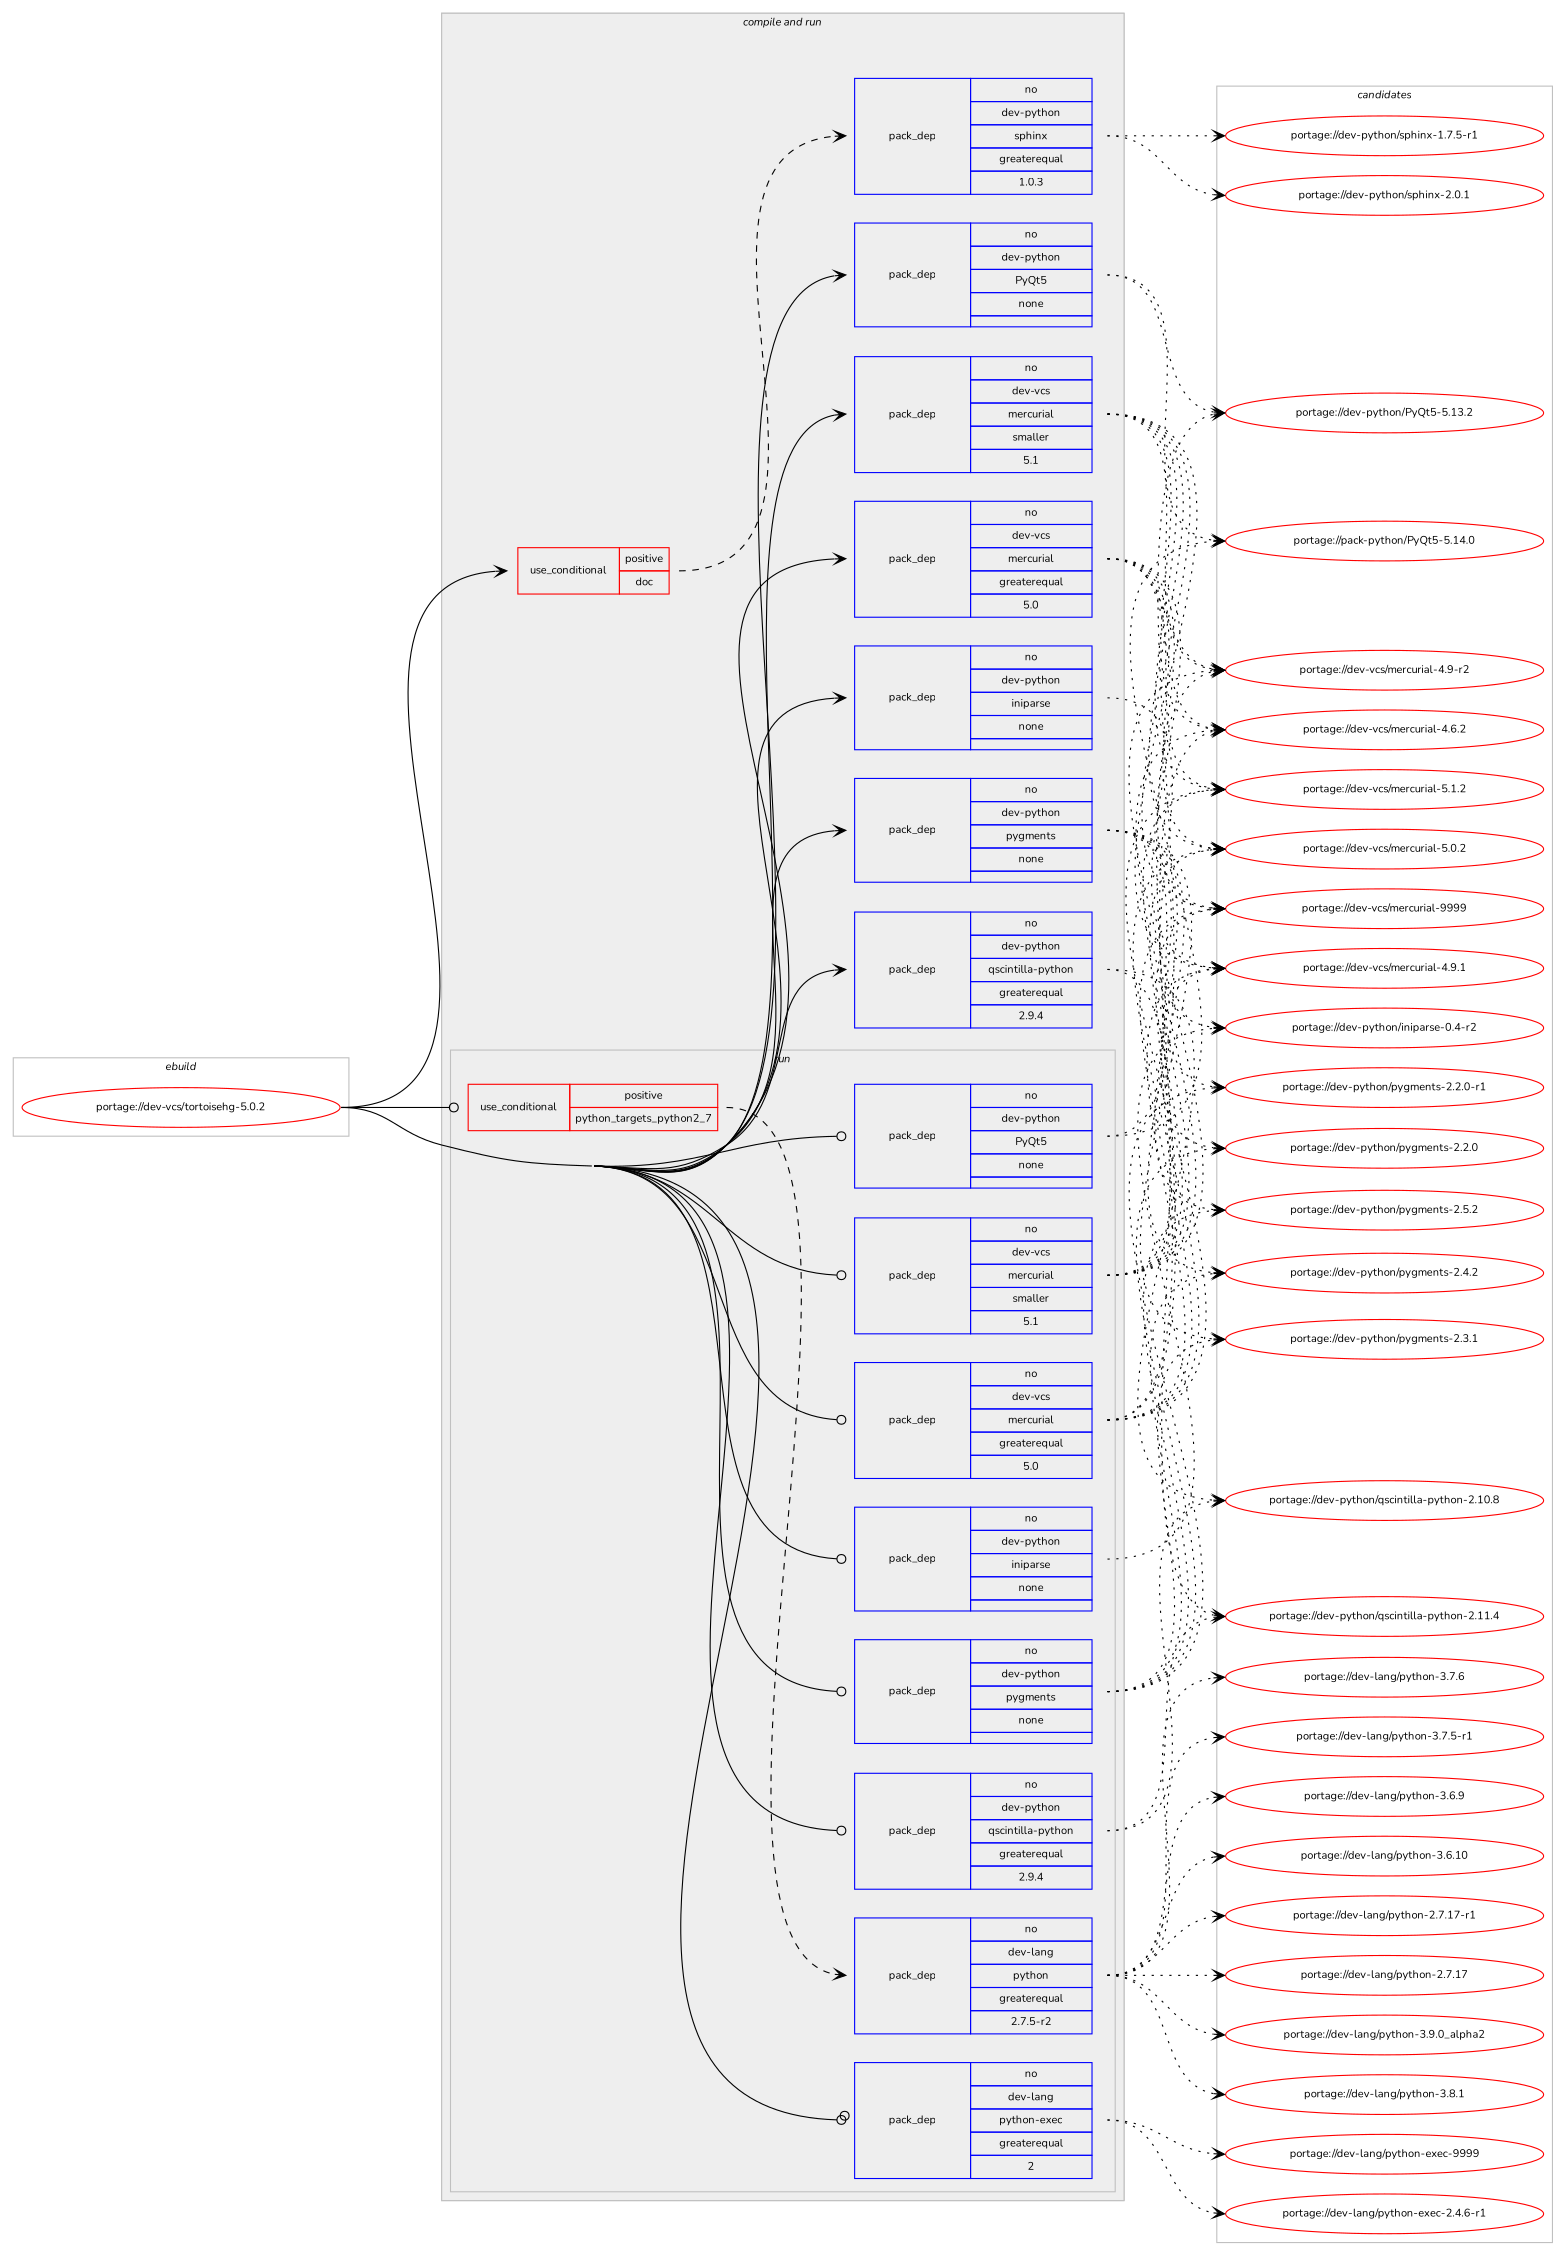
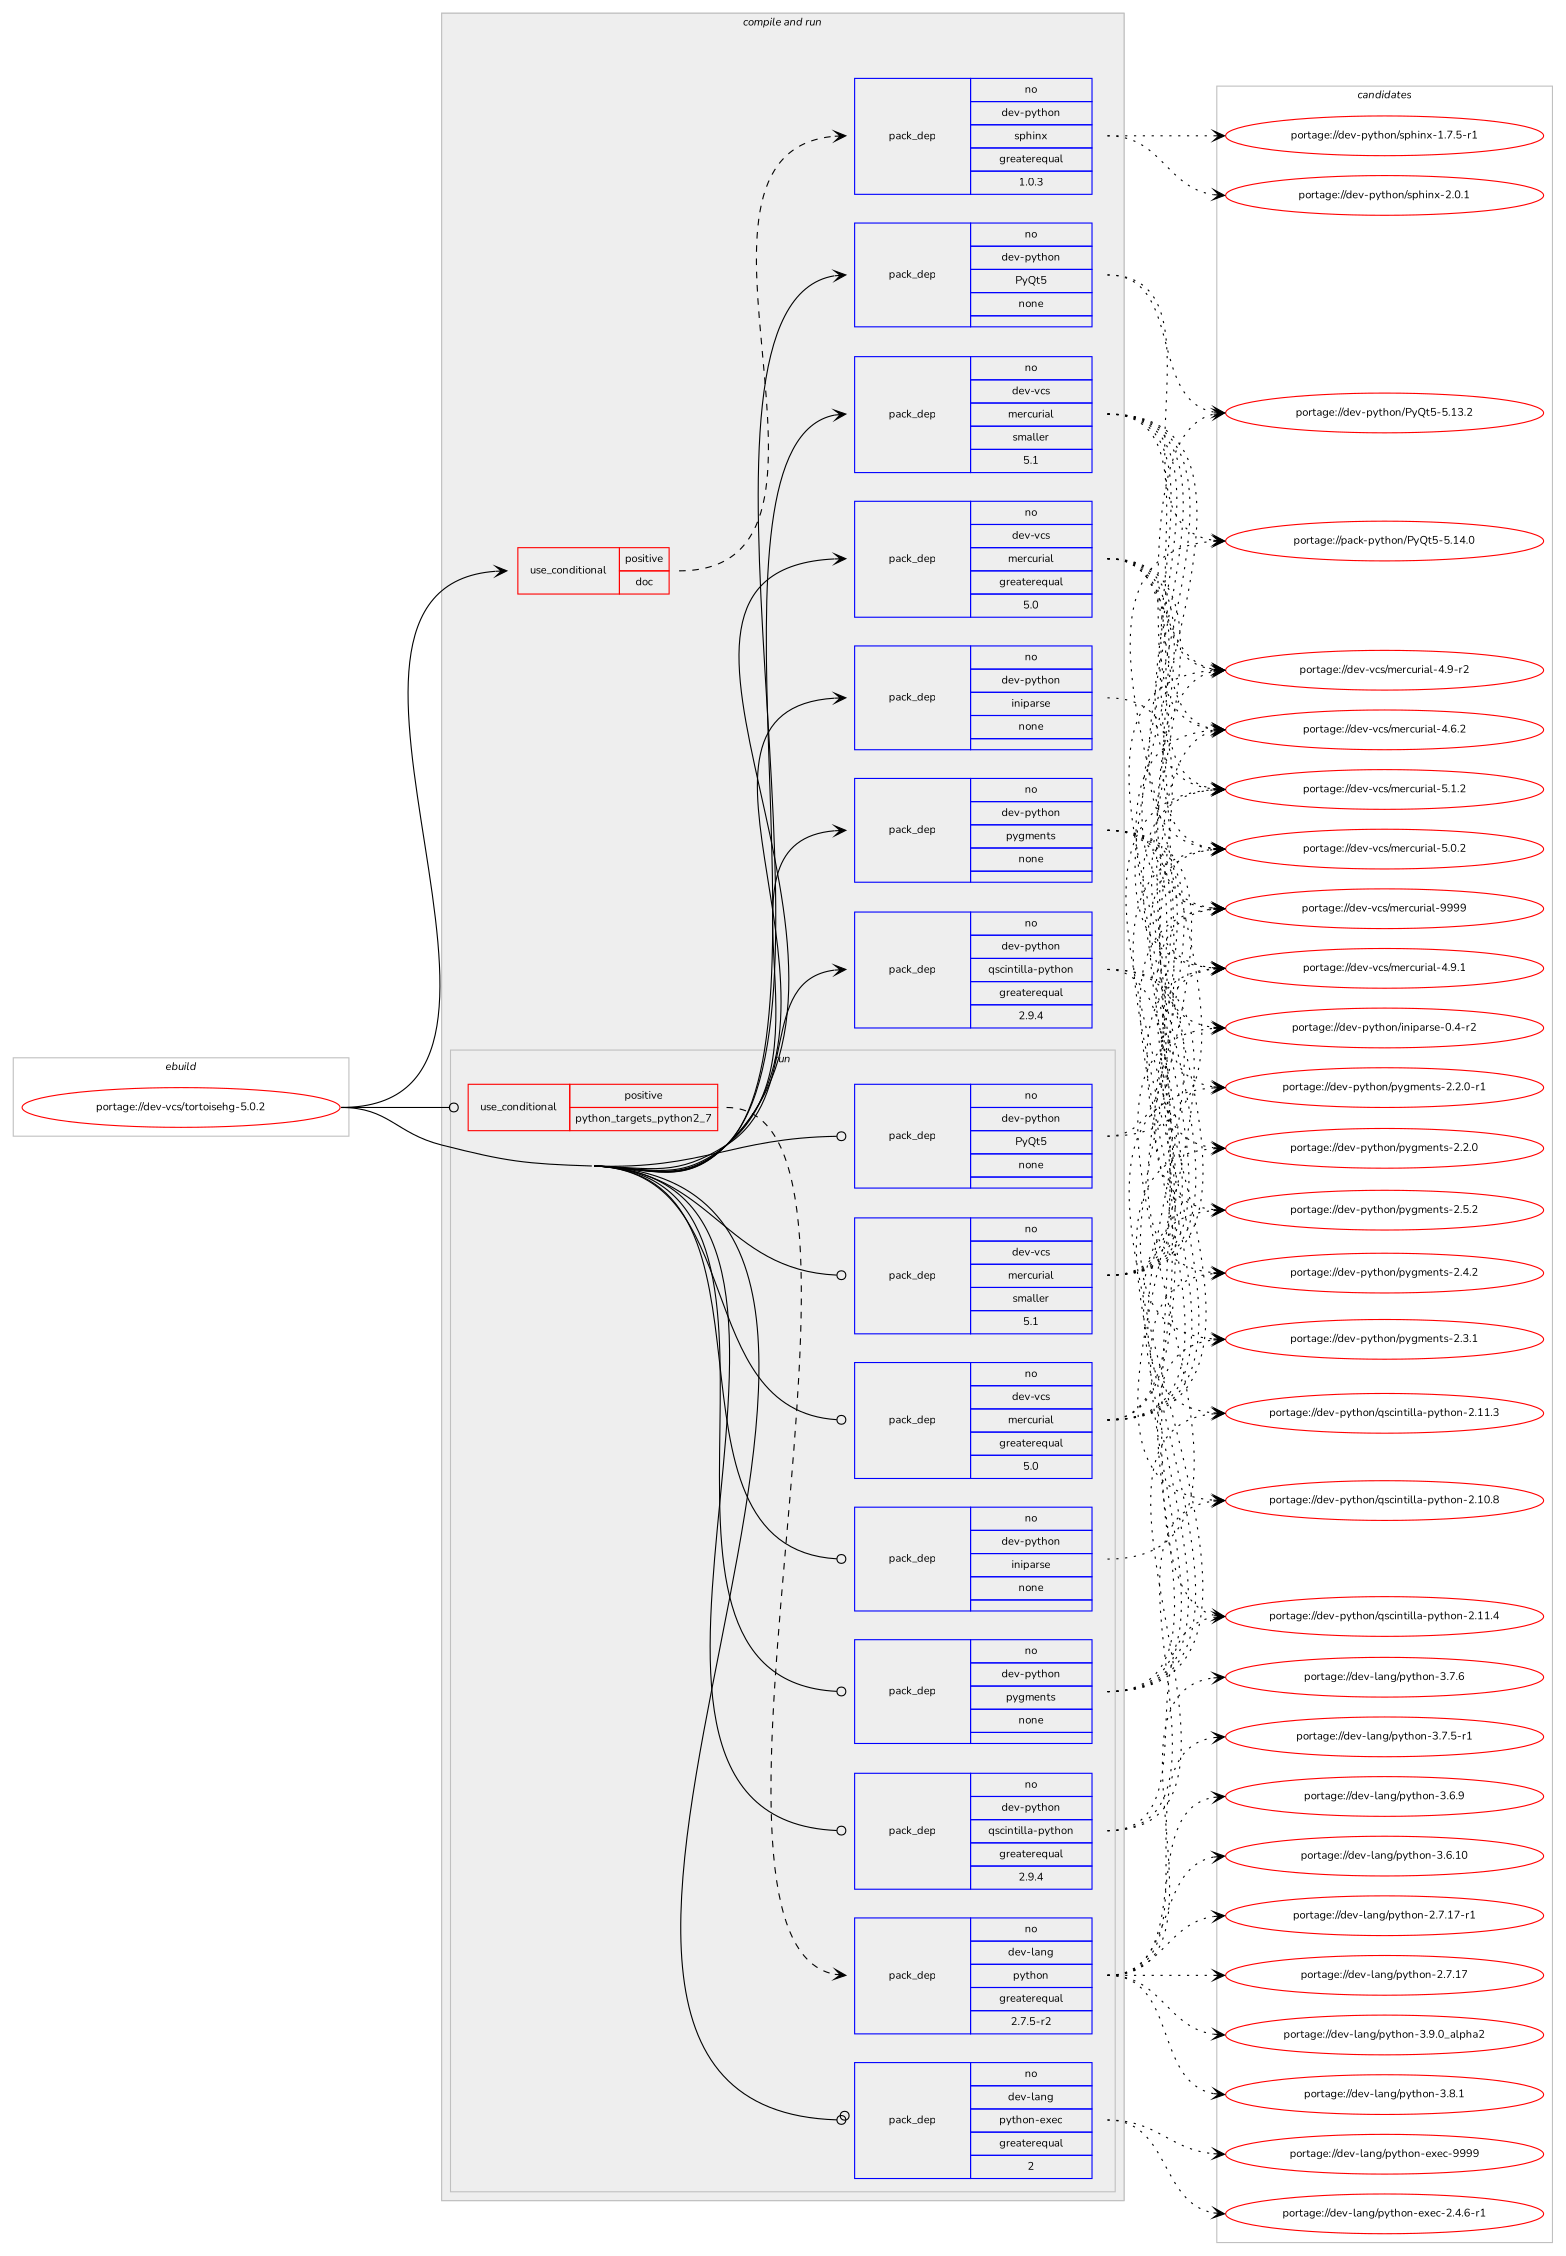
node "portage://dev-python/qscintilla-python-2.11.3": added
